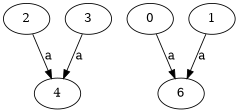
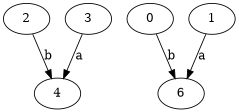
edge "2" -> "4": label "a" -> "b"
edge "0" -> "6": label "a" -> "b"
